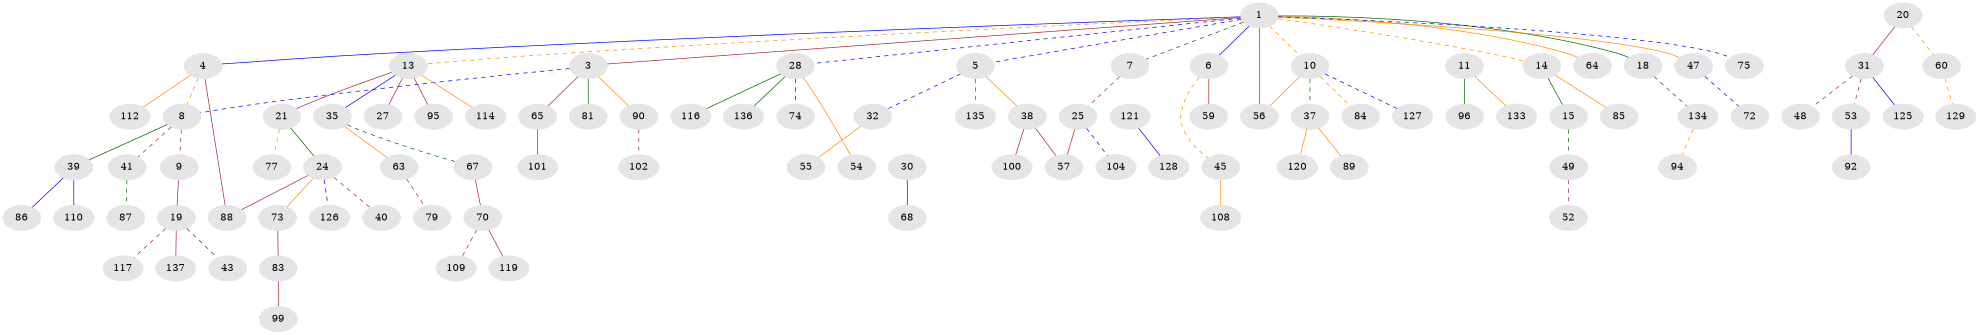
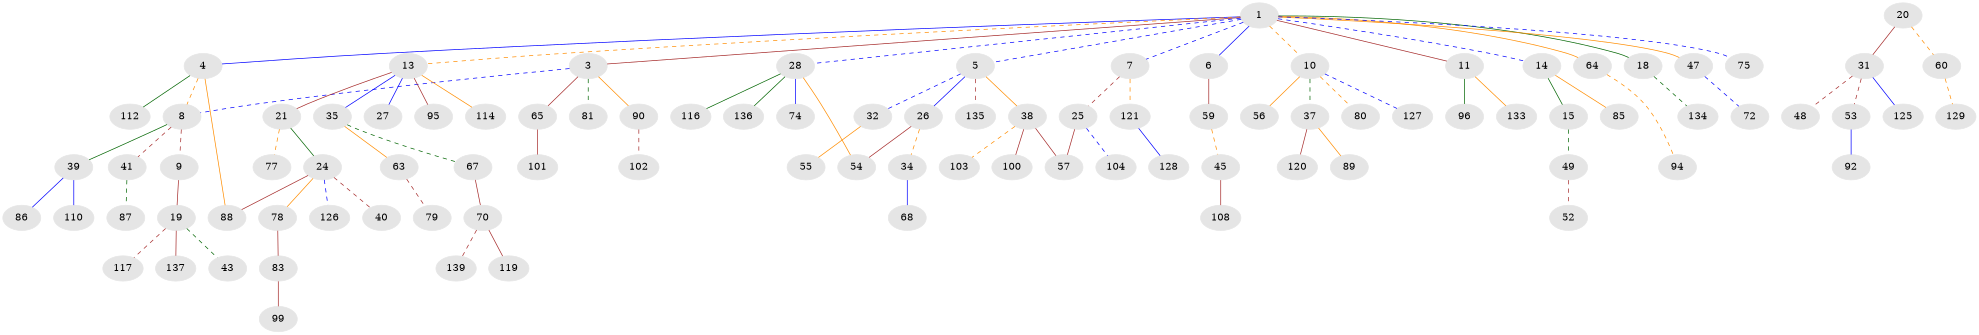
edge "1" -- "14": color darkorange -> blue
edge "1" -- "7": color darkgreen -> blue
edge "1" -- "56": now "1" -- "11"
edge "4" -- "112": color darkorange -> darkgreen
edge "13" -- "27": color brown -> blue
edge "3" -- "81": style solid -> dashed
edge "28" -- "74": style dashed -> solid
edge "7" -- "121": added
node "26": added
node "84": label "84" -> "80"
edge "6" -- "45": now "59" -- "45"
edge "4" -- "88": color brown -> darkorange
edge "37" -- "120": color darkorange -> brown
edge "134" -- "94": now "64" -- "94"
node "30": label "30" -> "34"
node "103": added
edge "45" -- "108": color darkorange -> brown
node "73": label "73" -> "78"
node "109": label "109" -> "139"
